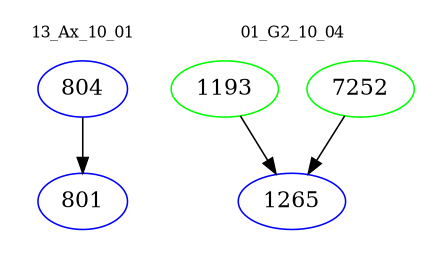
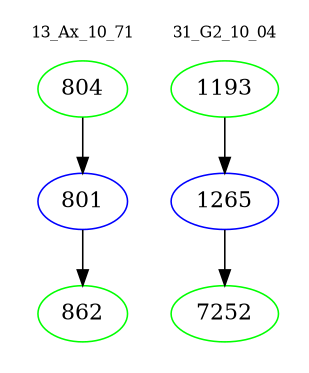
cluster "13_Ax_10_01": label "13_Ax_10_01" -> "13_Ax_10_71"
cluster "01_G2_10_04": label "01_G2_10_04" -> "31_G2_10_04"
node "804": color blue -> green
edge "7252" -> "1265": reversed
node "862": added
